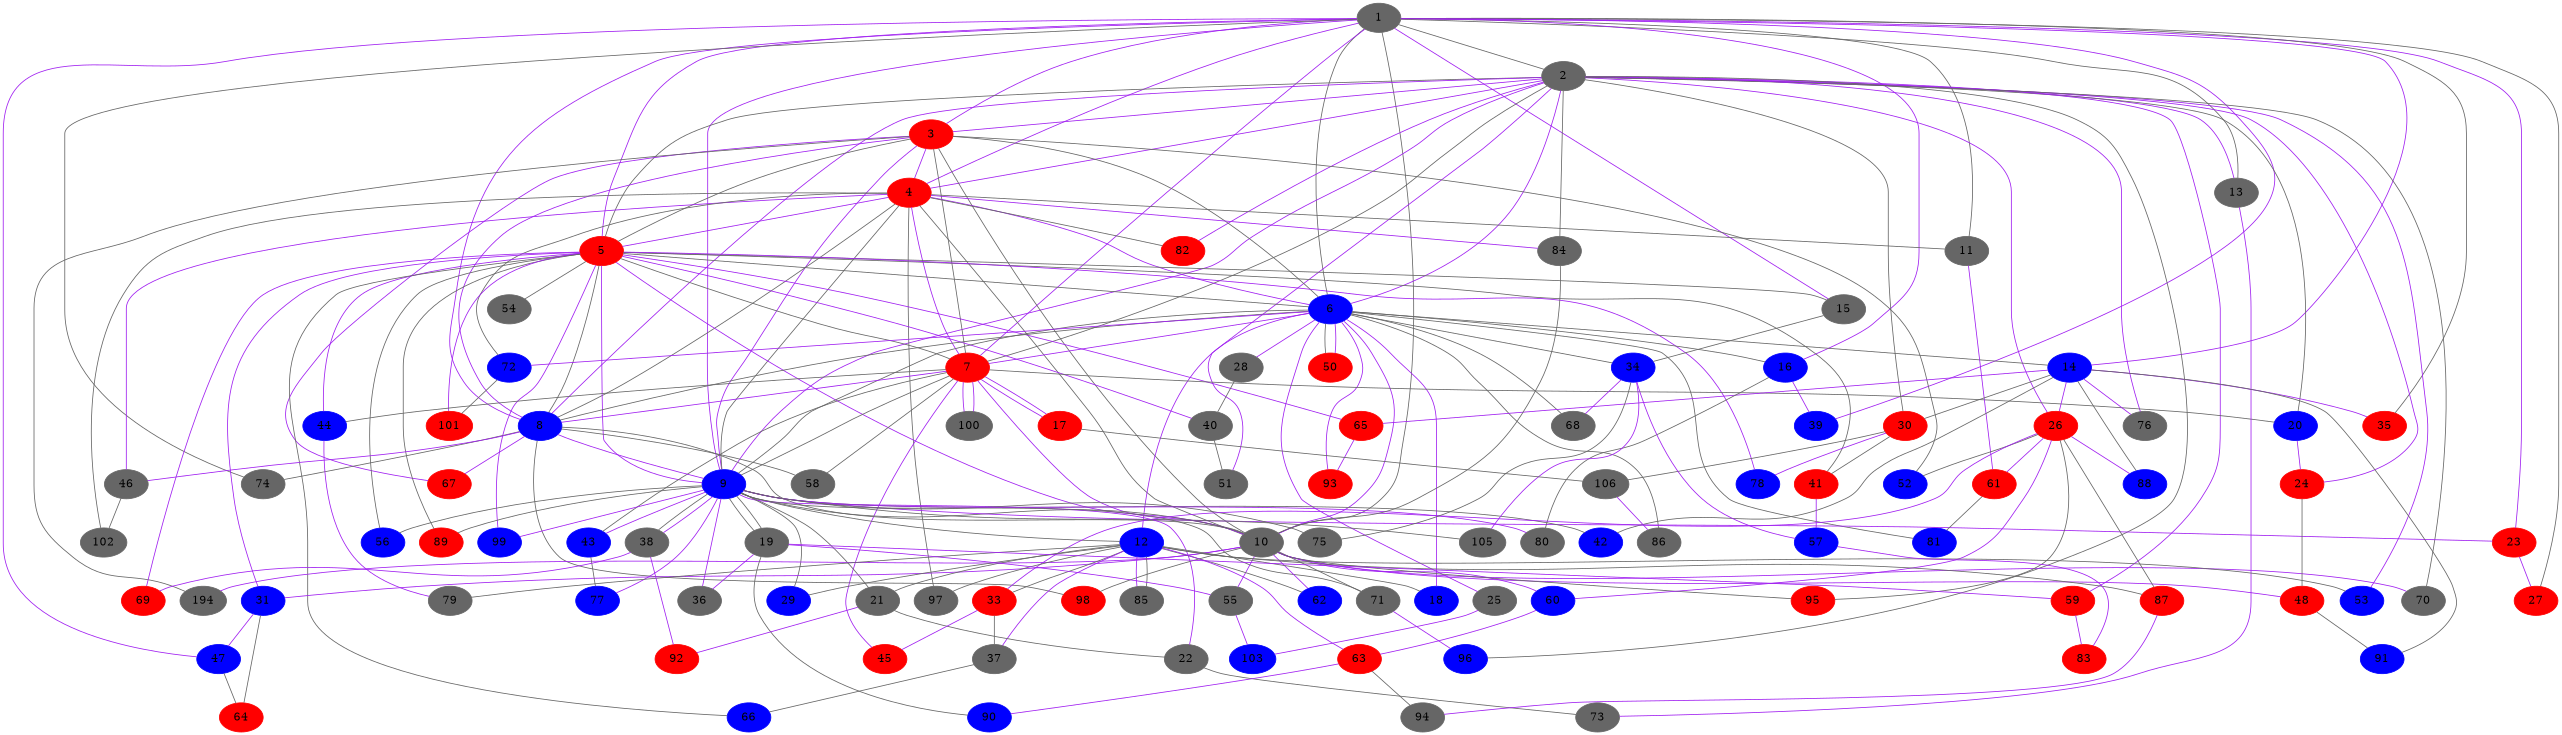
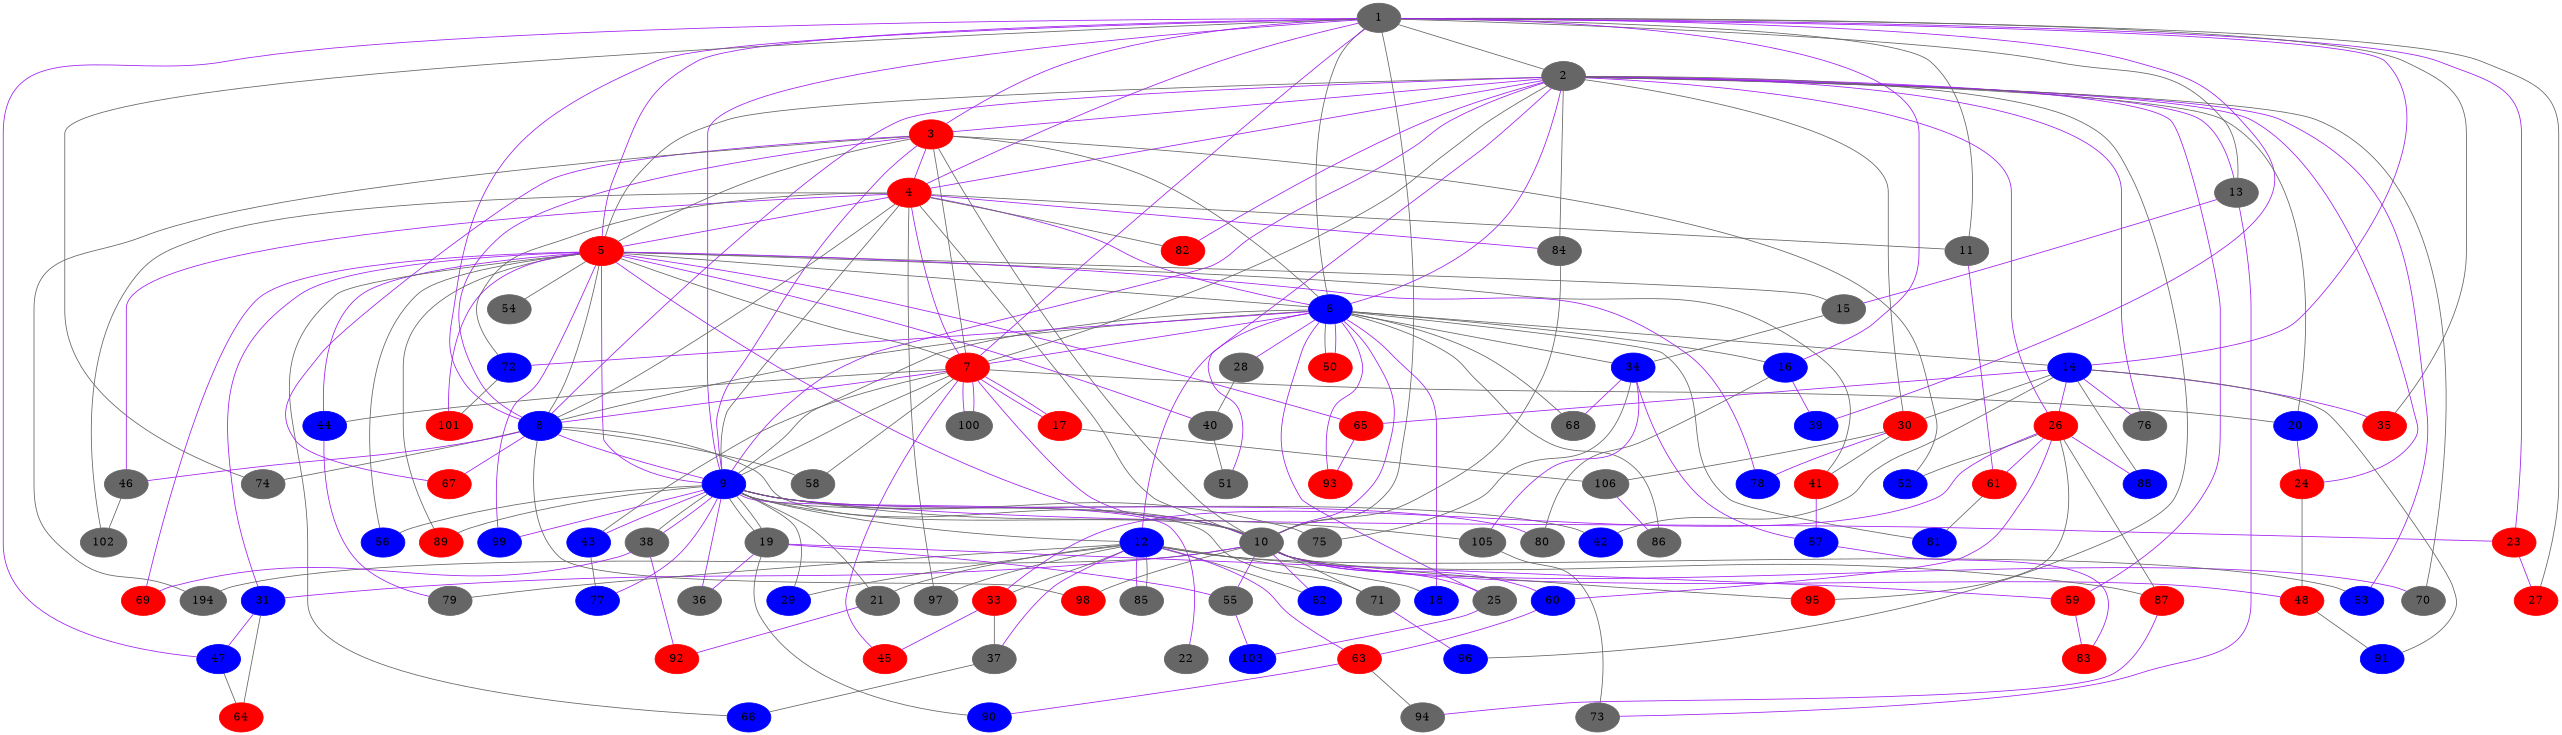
edge "1" -- "15": now "13" -- "15"
edge "10" -- "194": color purple -> gray40
edge "10" -- "25": added
edge "21" -- "22": removed
edge "22" -- "73": now "105" -- "73"
